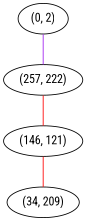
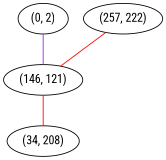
edge "(0, 2)" -- "(257, 222)": now "(0, 2)" -- "(146, 121)"
node "(34, 209)": label "(34, 209)" -> "(34, 208)"
